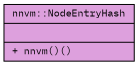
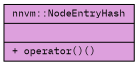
node "nnvm::NodeEntryHash": text "+ nnvm()()" -> "+ operator()()"
